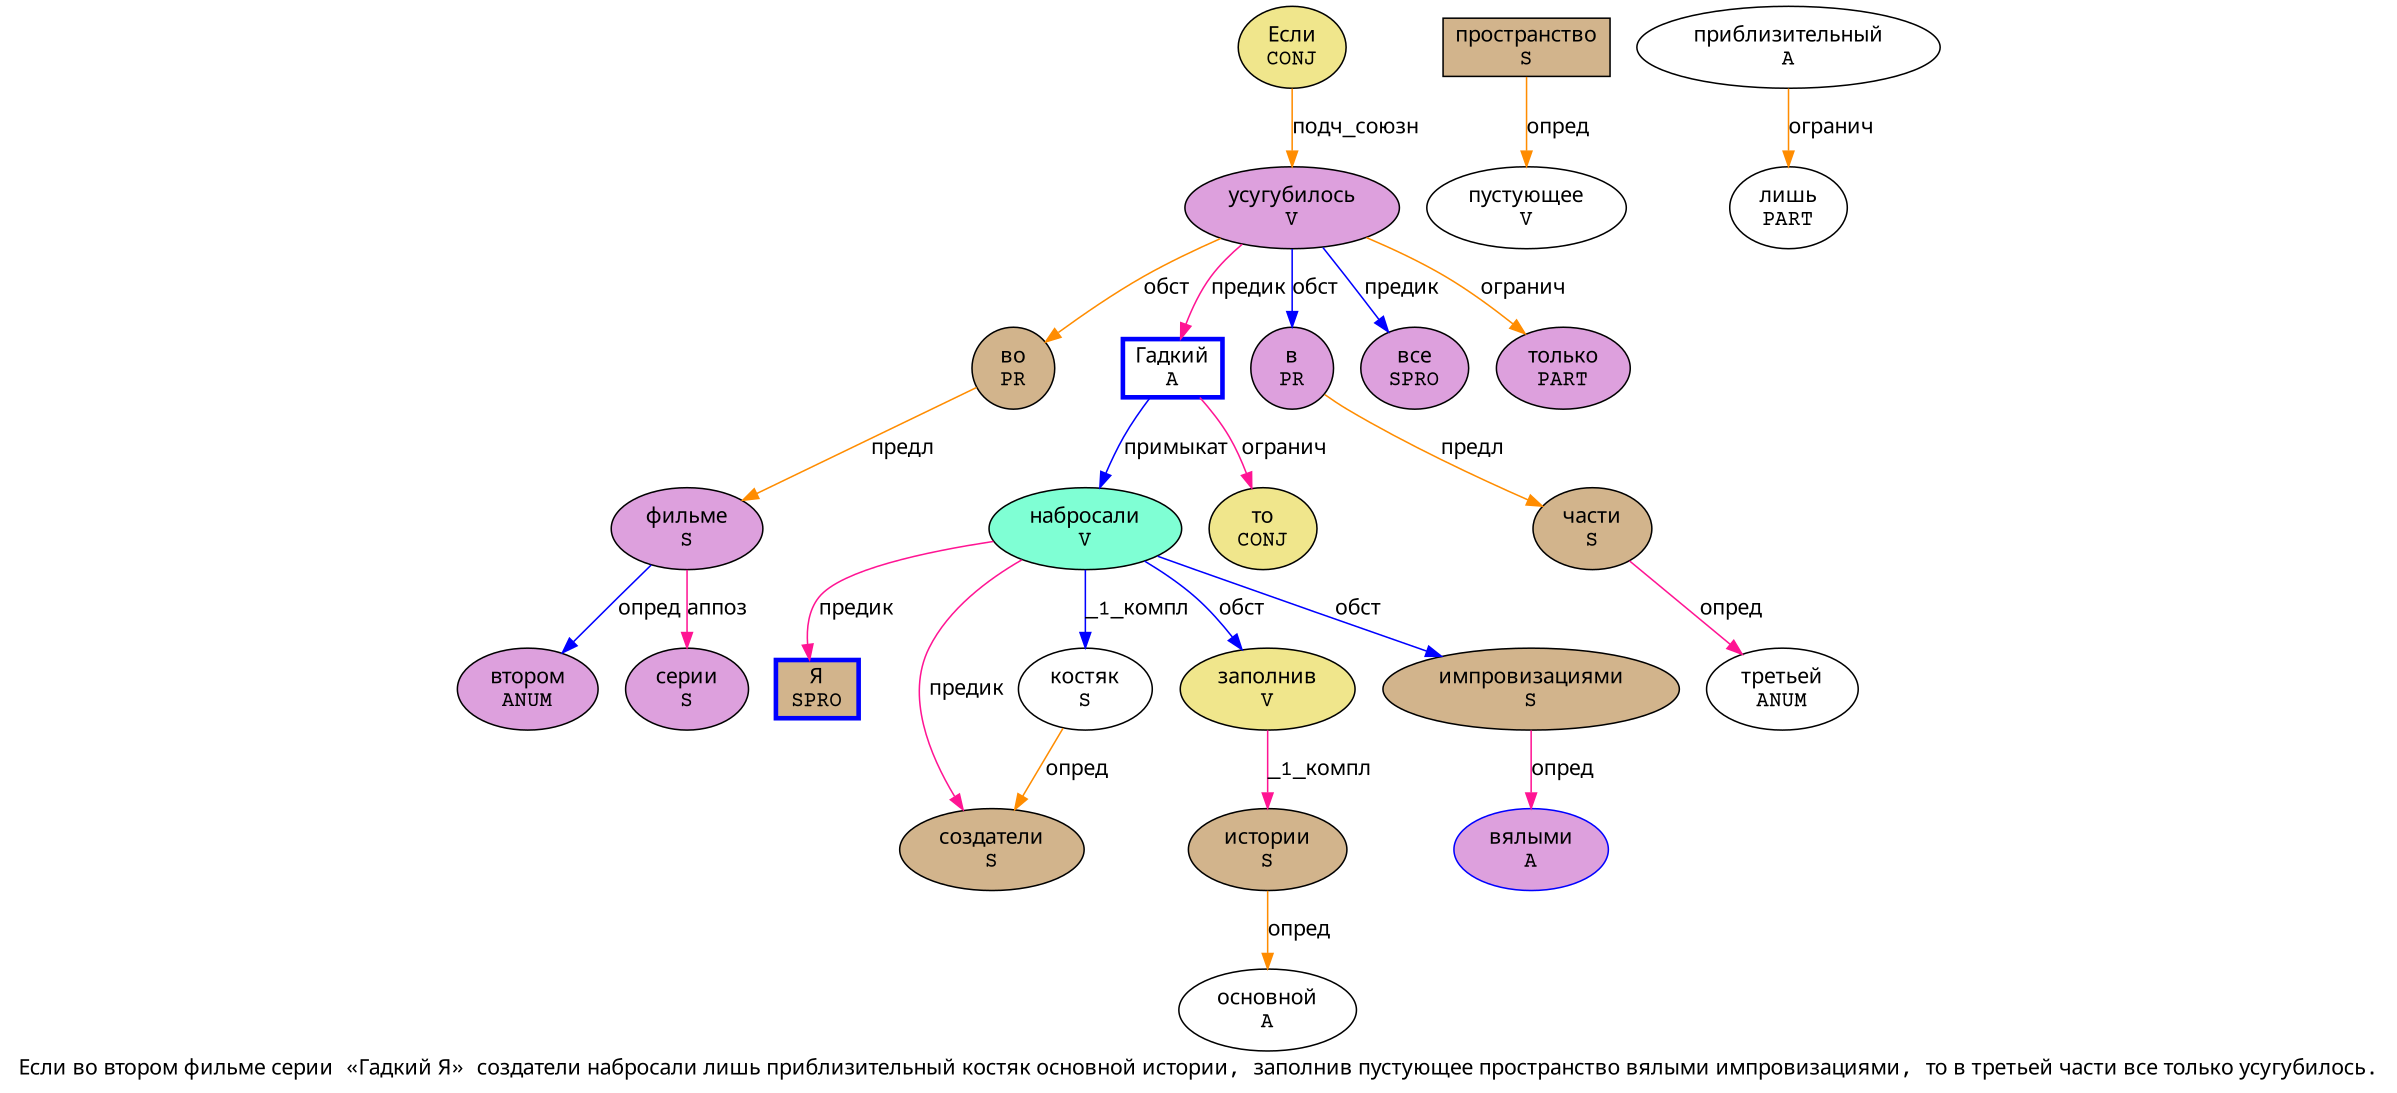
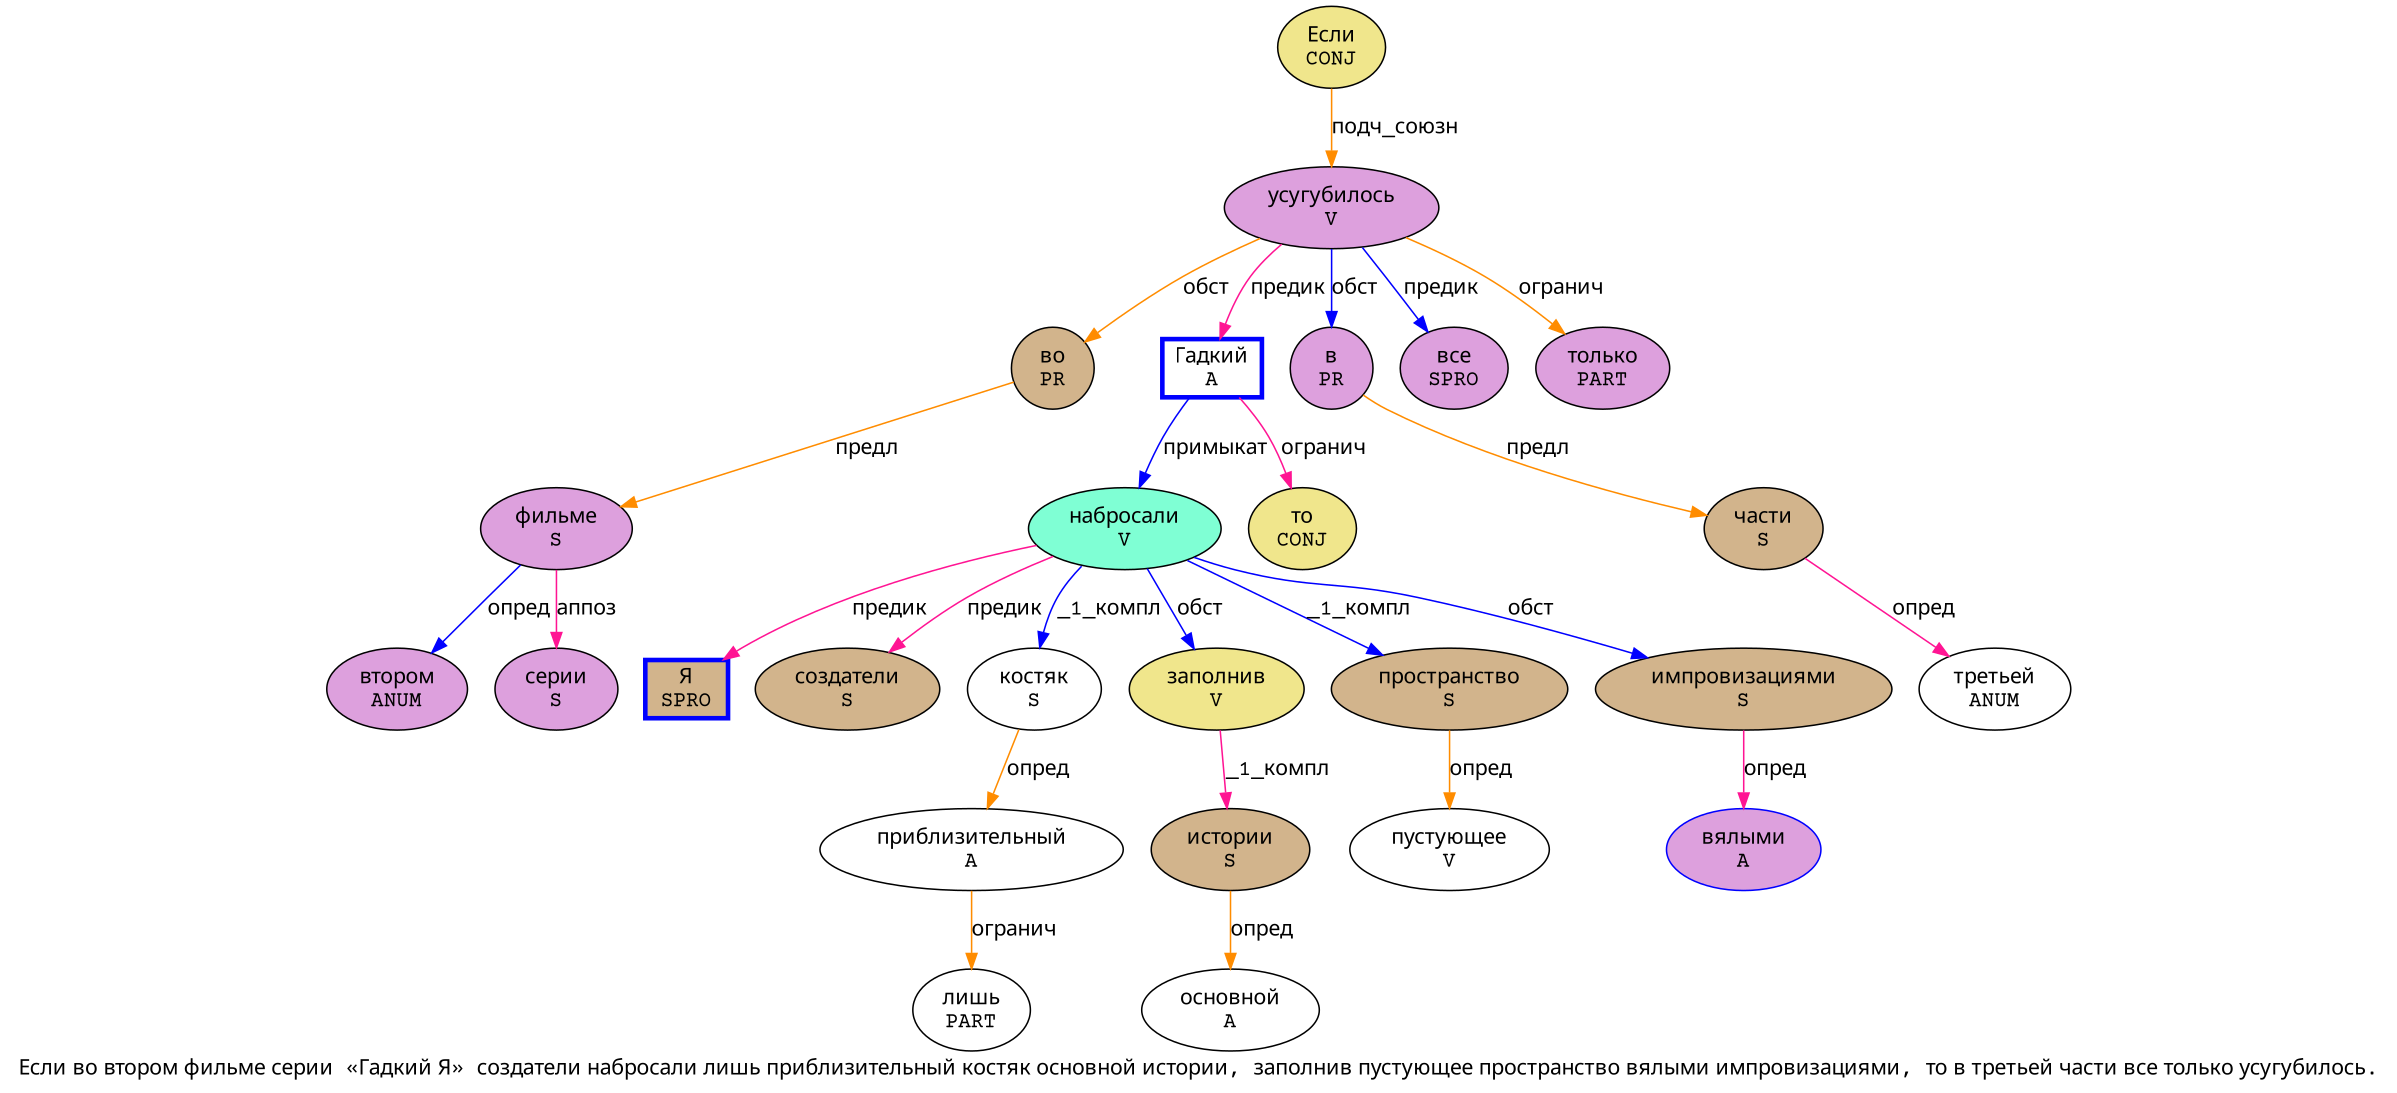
node "пространство S": shape box -> ellipse
edge "набросали V" -> "пространство S": added, label "_1_компл"
edge "костяк S" -> "создатели S": now "костяк S" -> "приблизительный A"
